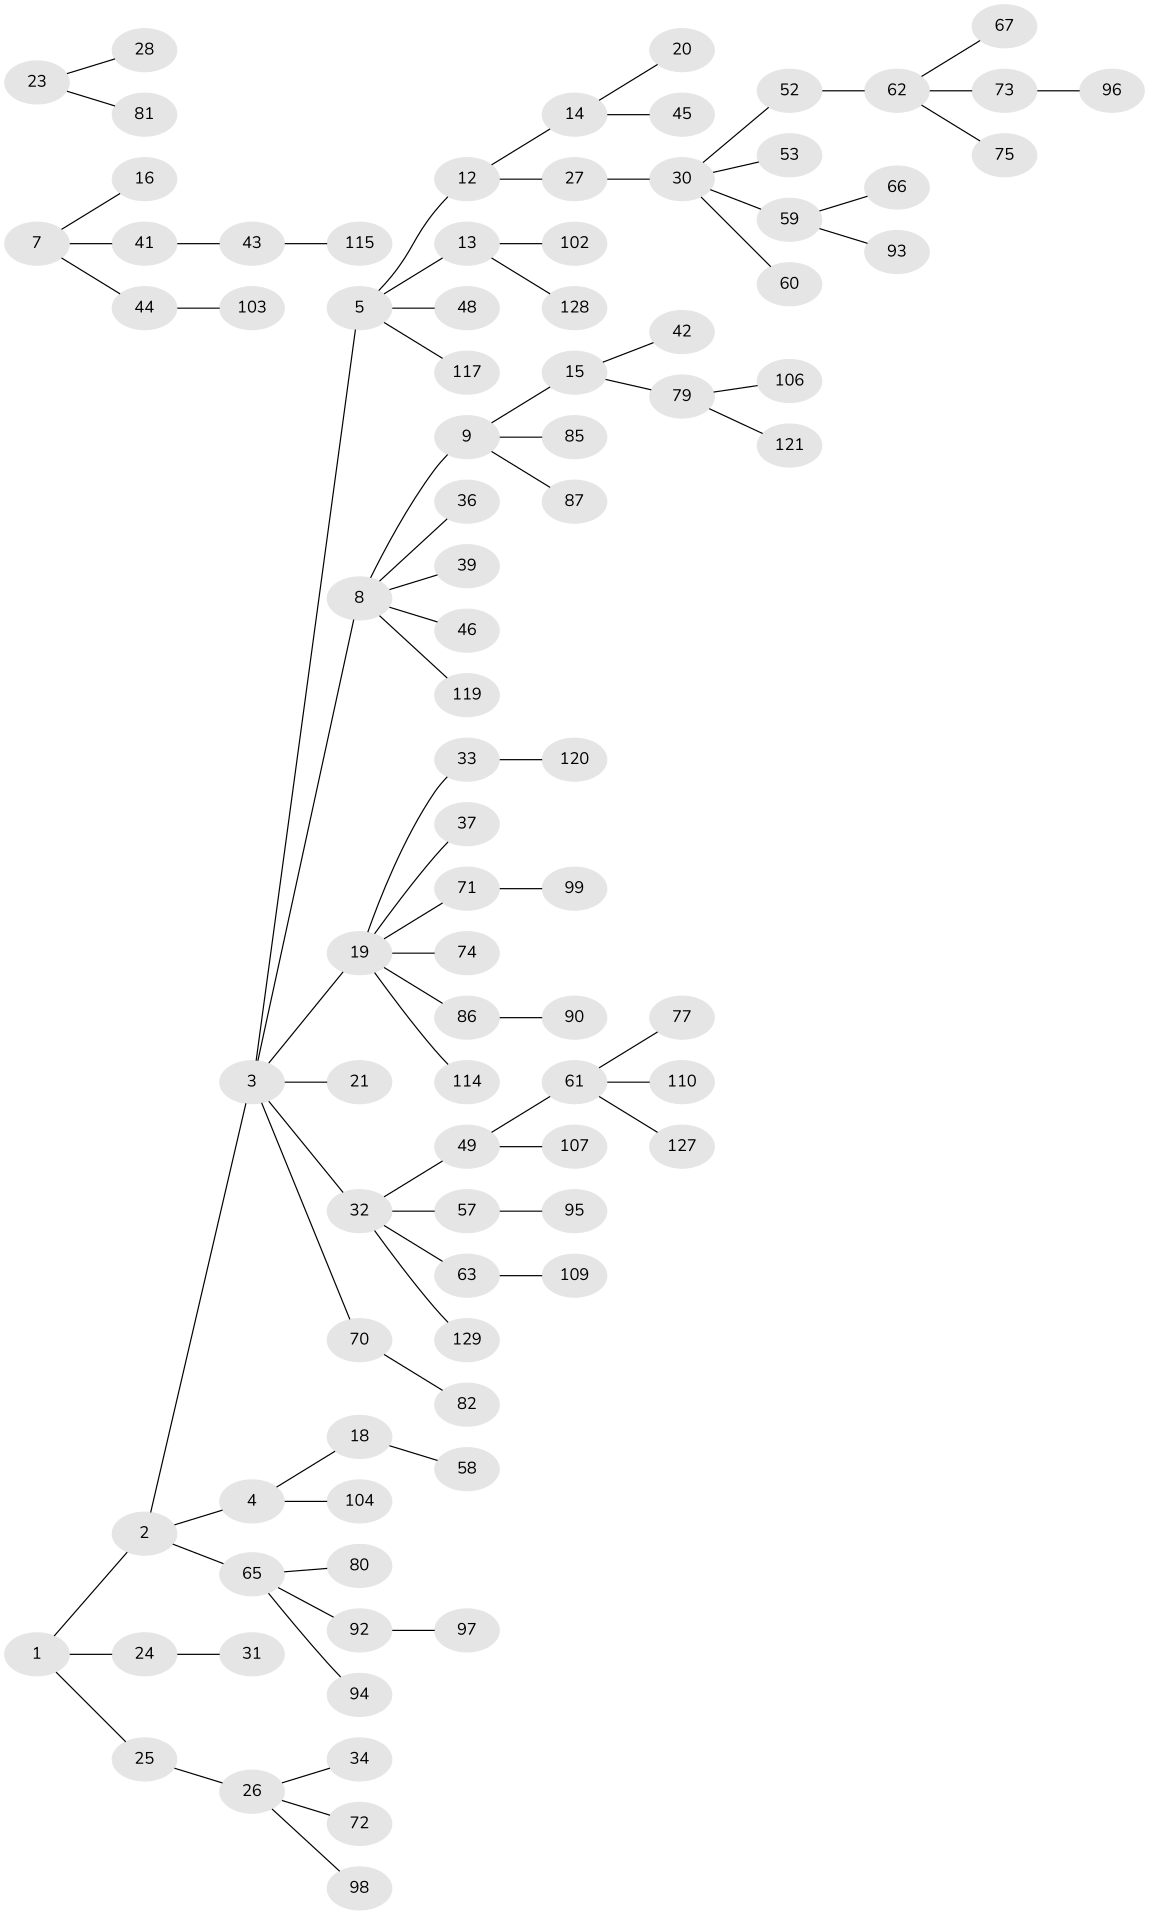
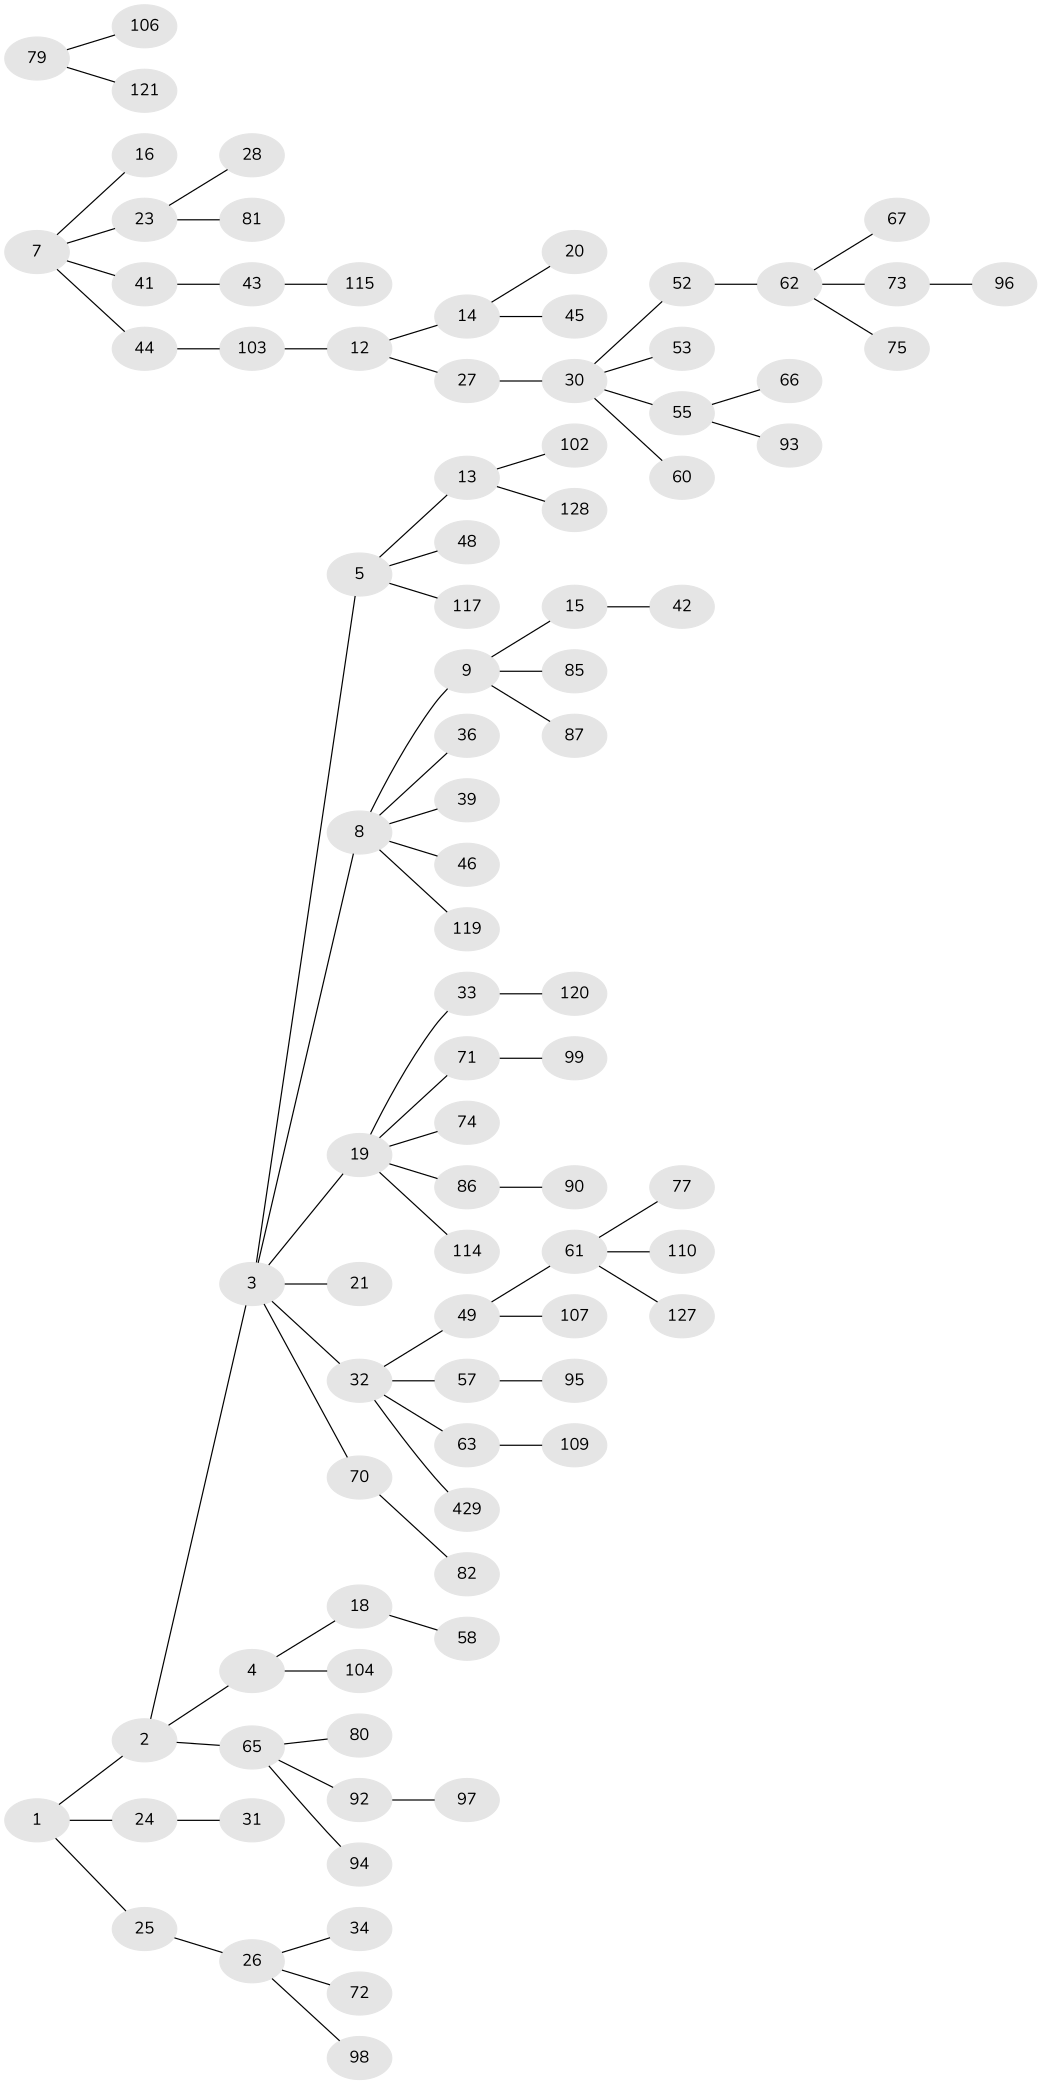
node "59": label "59" -> "55"
edge "23" -- "7": added
edge "12" -- "5": now "12" -- "103"
edge "15" -- "79": removed
node "37": removed
node "129": label "129" -> "429"
